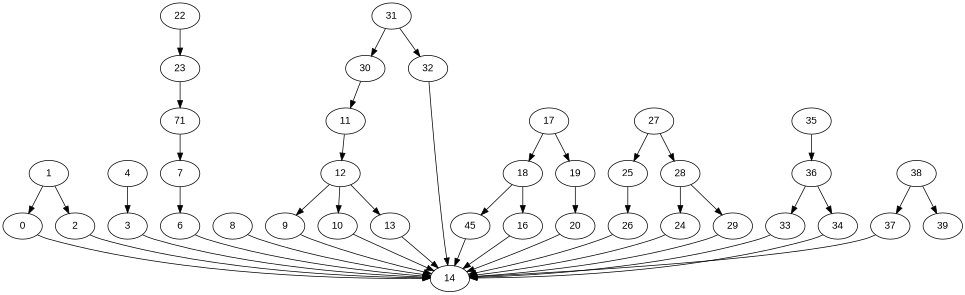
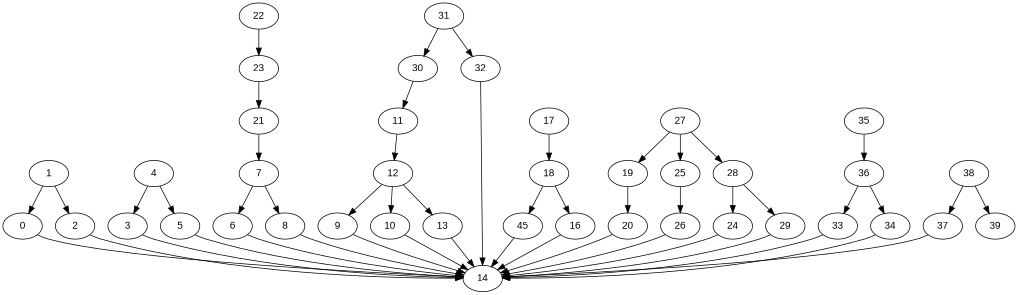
node "71": label "71" -> "21"
edge "17" -> "19": now "27" -> "19"
edge "7" -> "8": added
node "5": added
